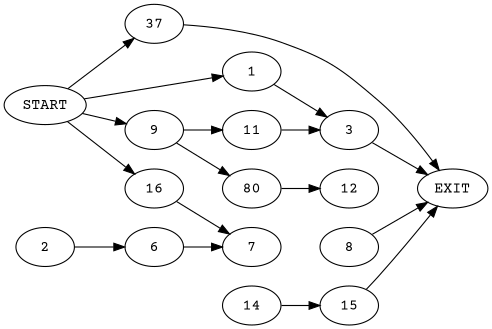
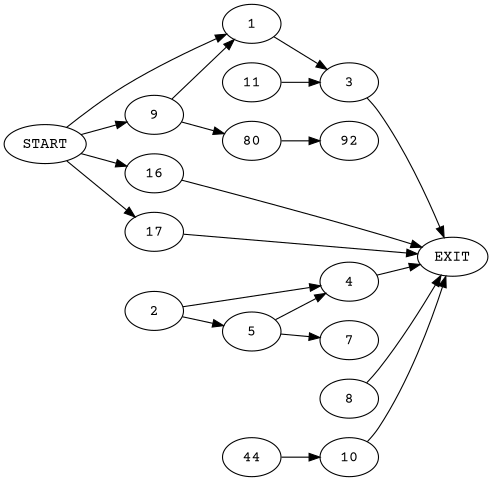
node "37": label "37" -> "17"
edge "9" -> "11": now "9" -> "1"
node "12": label "12" -> "92"
edge "16" -> "7": now "16" -> "EXIT"
node "6": label "6" -> "5"
node "4": added
node "14": label "14" -> "44"
node "15": label "15" -> "10"
